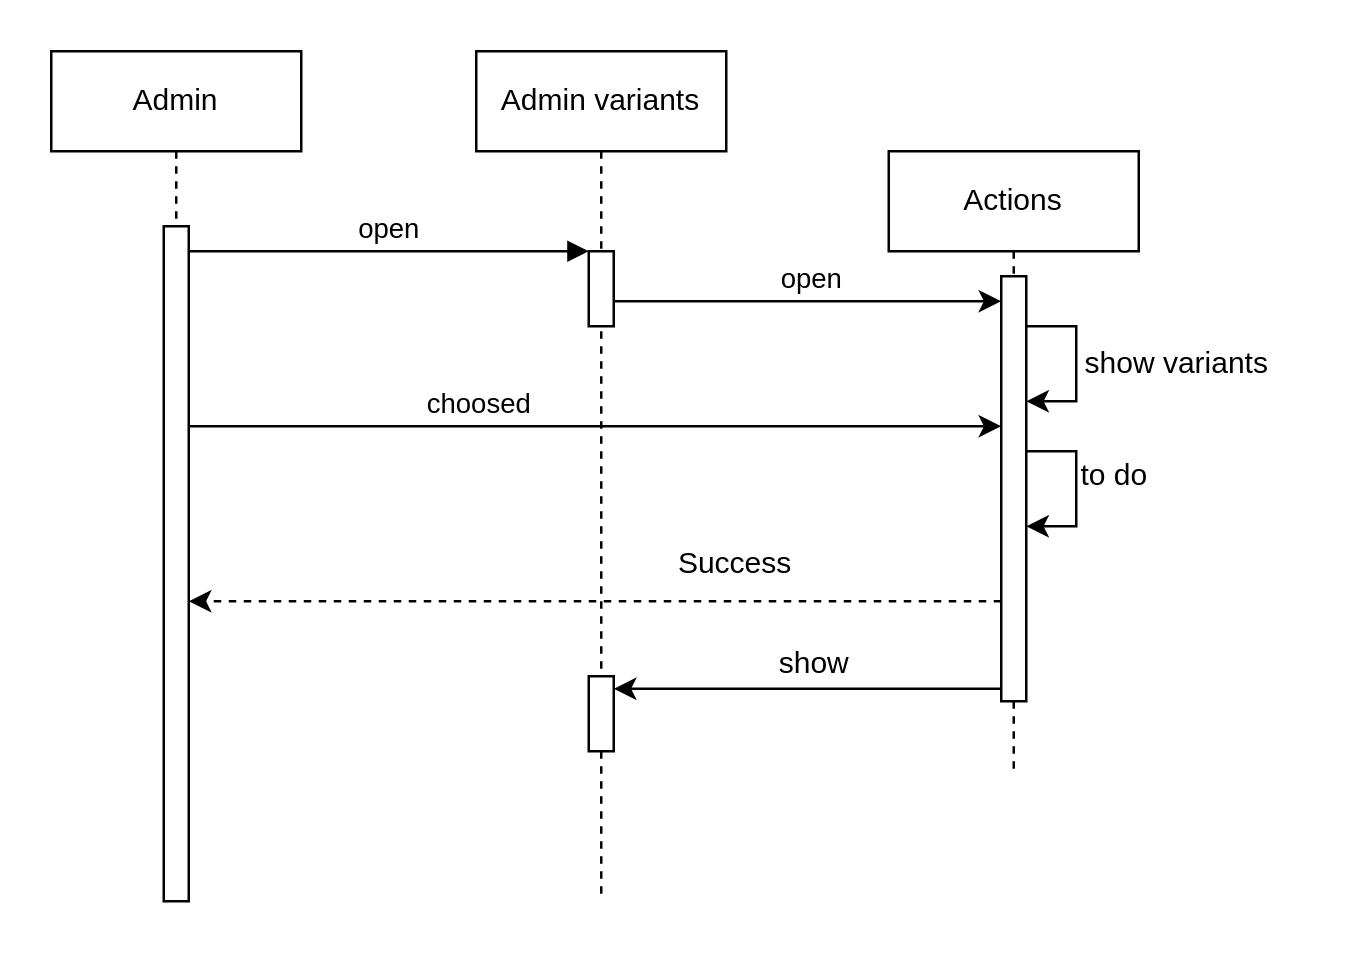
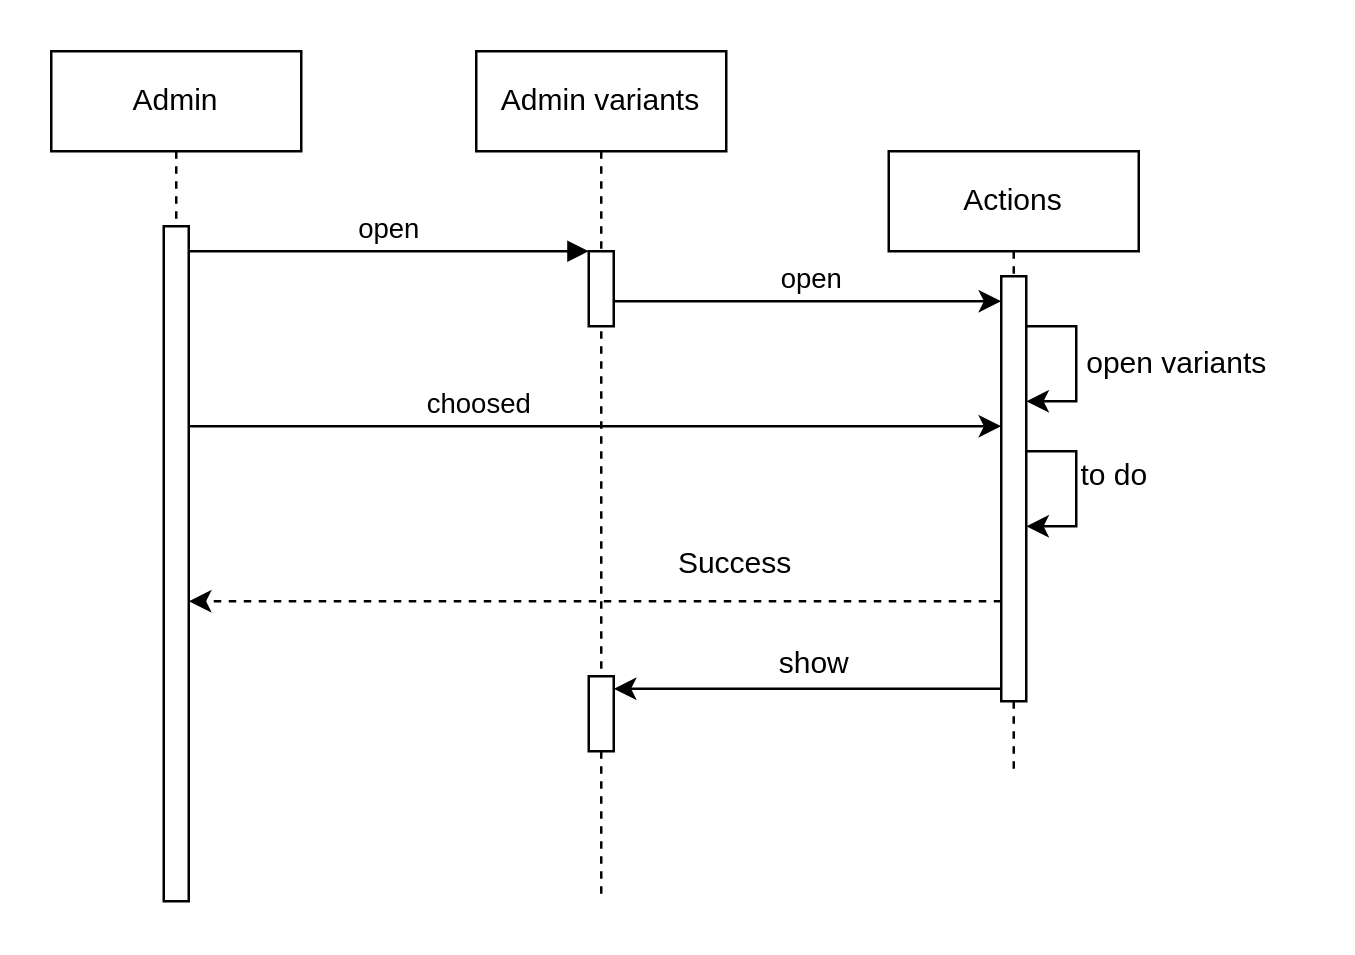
node "show variants": label "show variants" -> "open variants"
